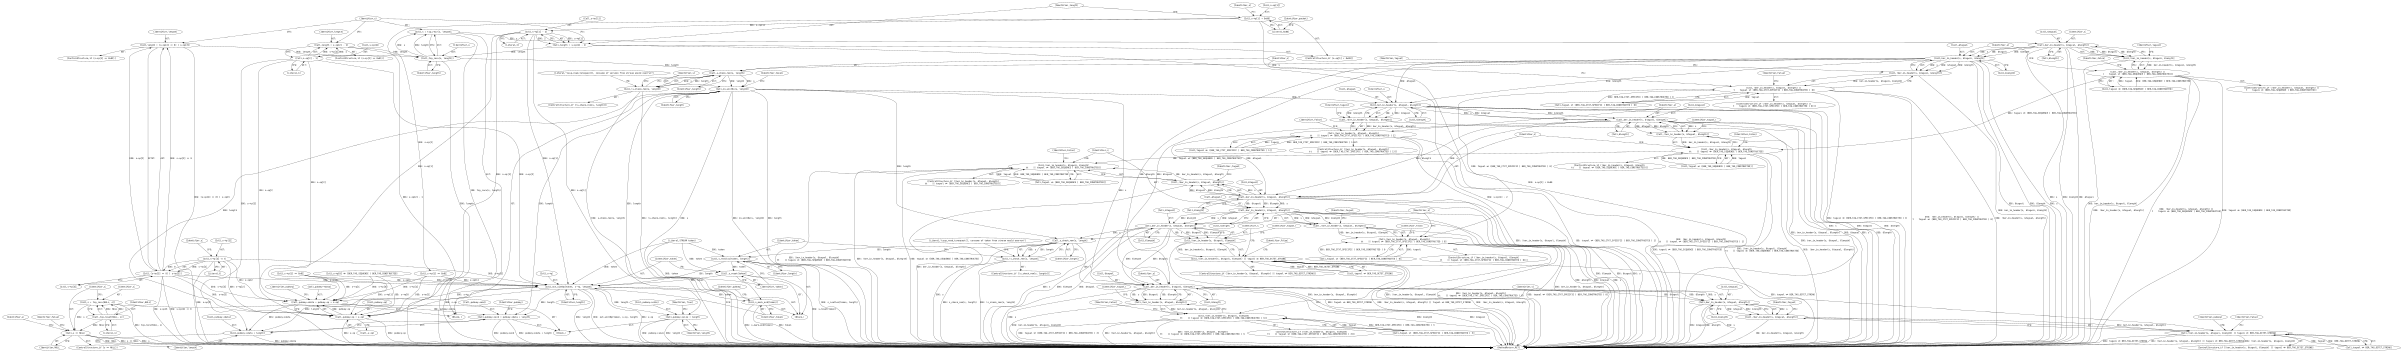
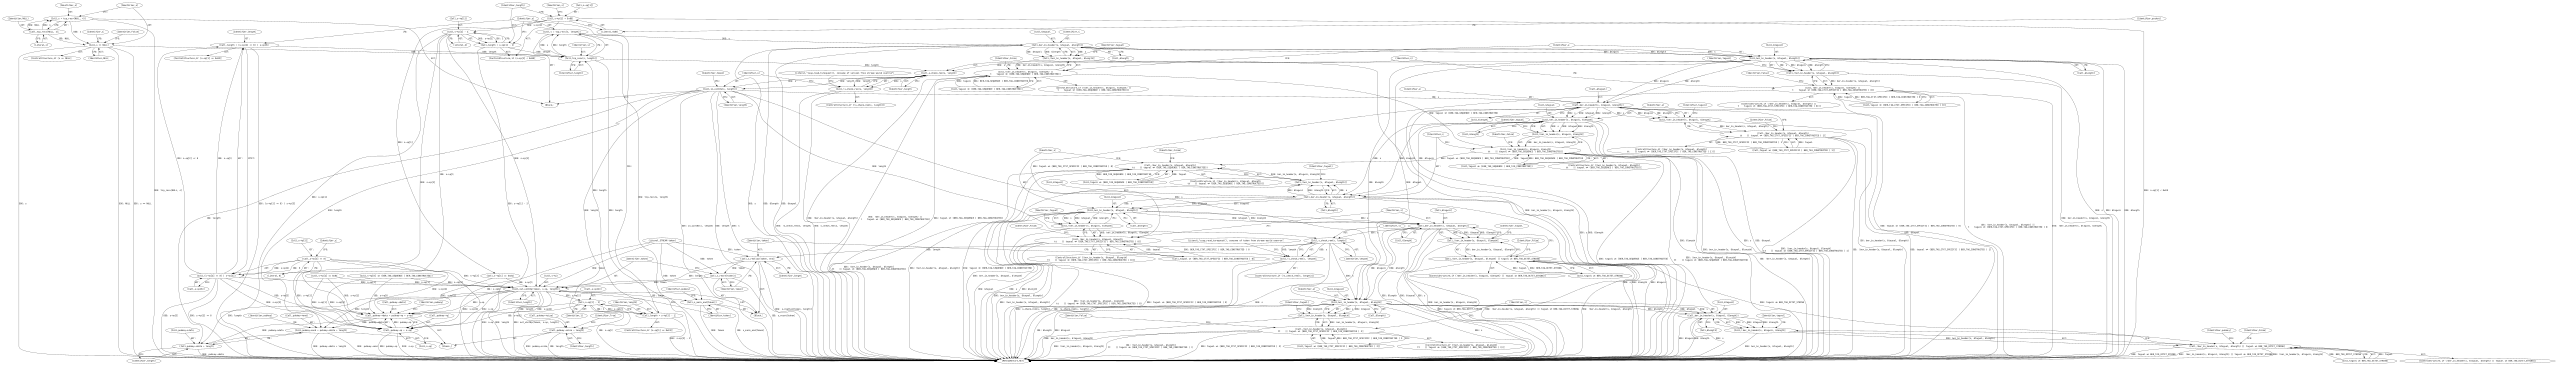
edge "(Call,s == NULL)" -> "(Call,tcp_recv(s, length))": added, label "DDG: s"
node "(Literal,1)": label "(Literal,1)" -> "(Identifier,1)"
edge "(Call,s->p[2] - 1)" -> "(Call,out_uint8p(token, s->p, length))": reversed
node "(Call,s_realloc(token, length))": label "(Call,s_realloc(token, length))" -> "(Call,s_realloc(token, end))"
edge "(Call,s->p[1] == 0x81)" -> "(Call,pubkey->p = s->p)": now "(Literal,STREAM token)" -> "(Call,pubkey->p = s->p)"
node "(Call,tcp_reset(NULL, 4))": label "(Call,tcp_reset(NULL, 4))" -> "(Call,tcp_recv(NULL, 4))"
